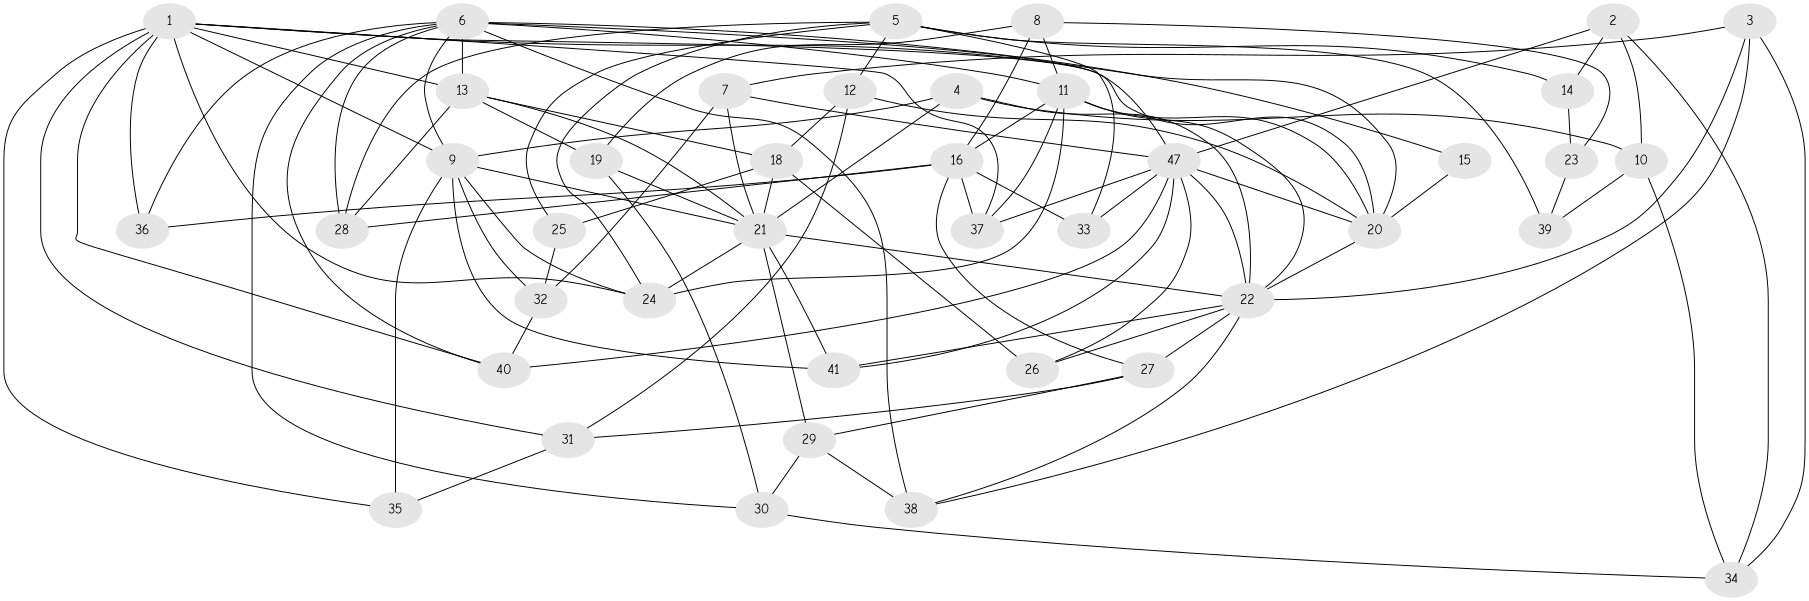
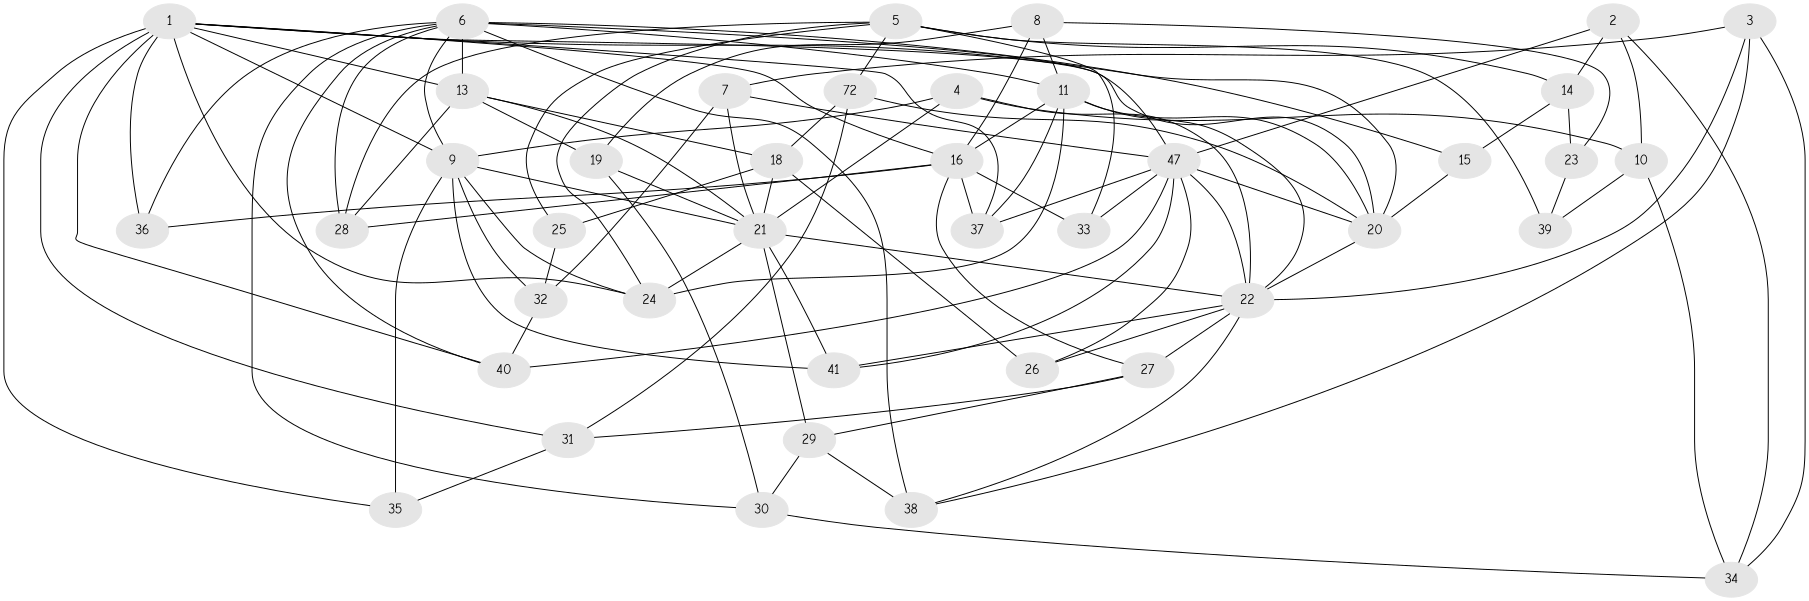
edge "1" -- "16": added
node "12": label "12" -> "72"
edge "14" -- "15": added
